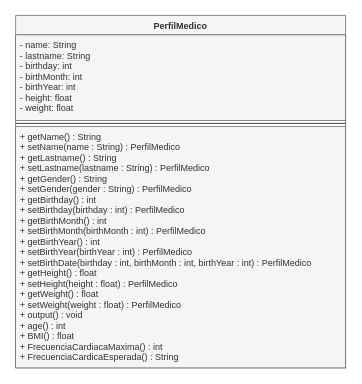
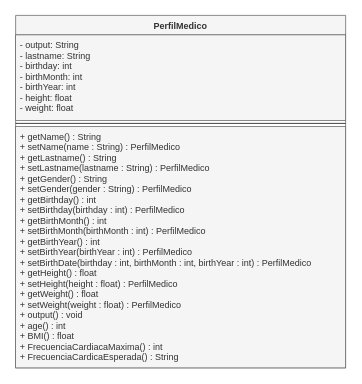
node "- name: String - lastname: String - birthday: int - birthMonth: int - birthYear: int - height: float - weight: float": label "- name: String - lastname: String - birthday: int - birthMonth: int - birthYear: int - height: float - weight: float" -> "- output: String - lastname: String - birthday: int - birthMonth: int - birthYear: int - height: float - weight: float"
